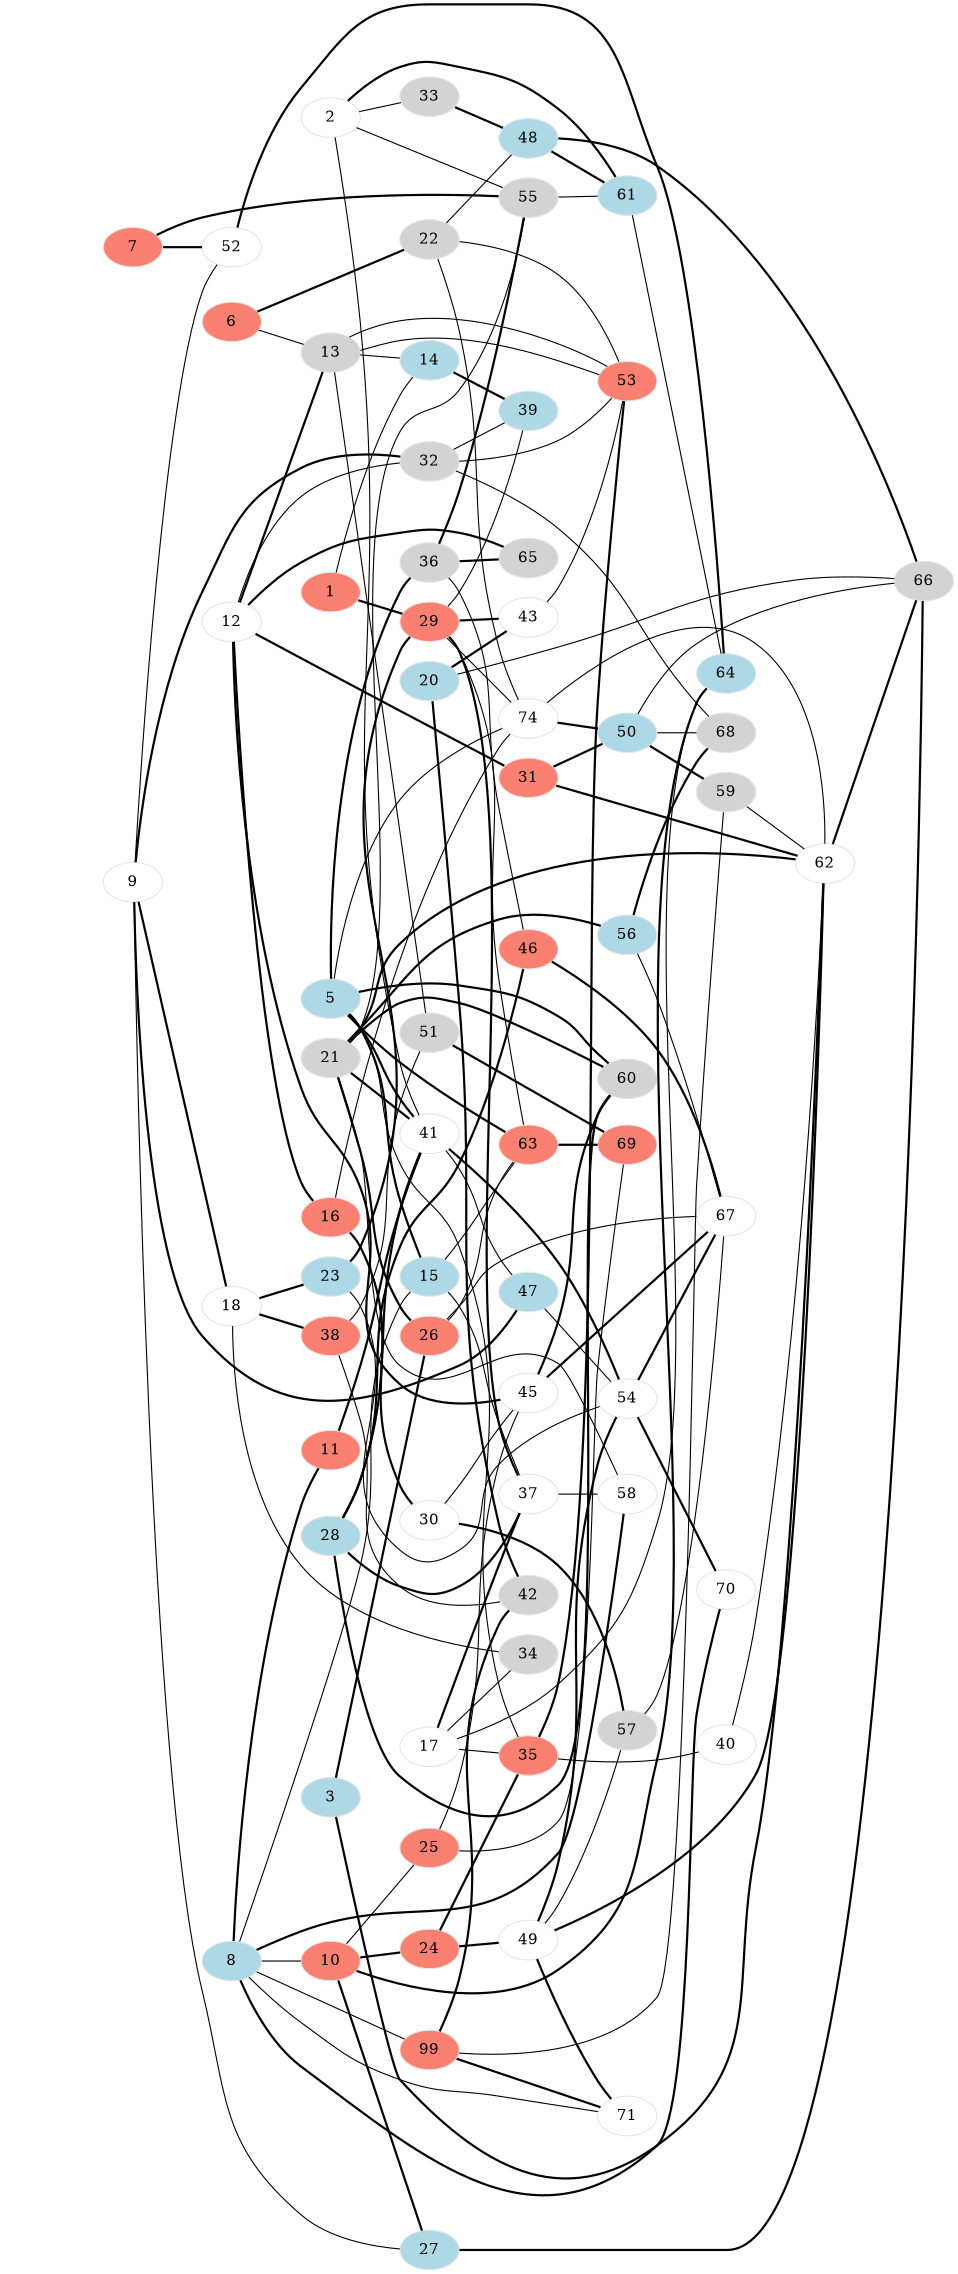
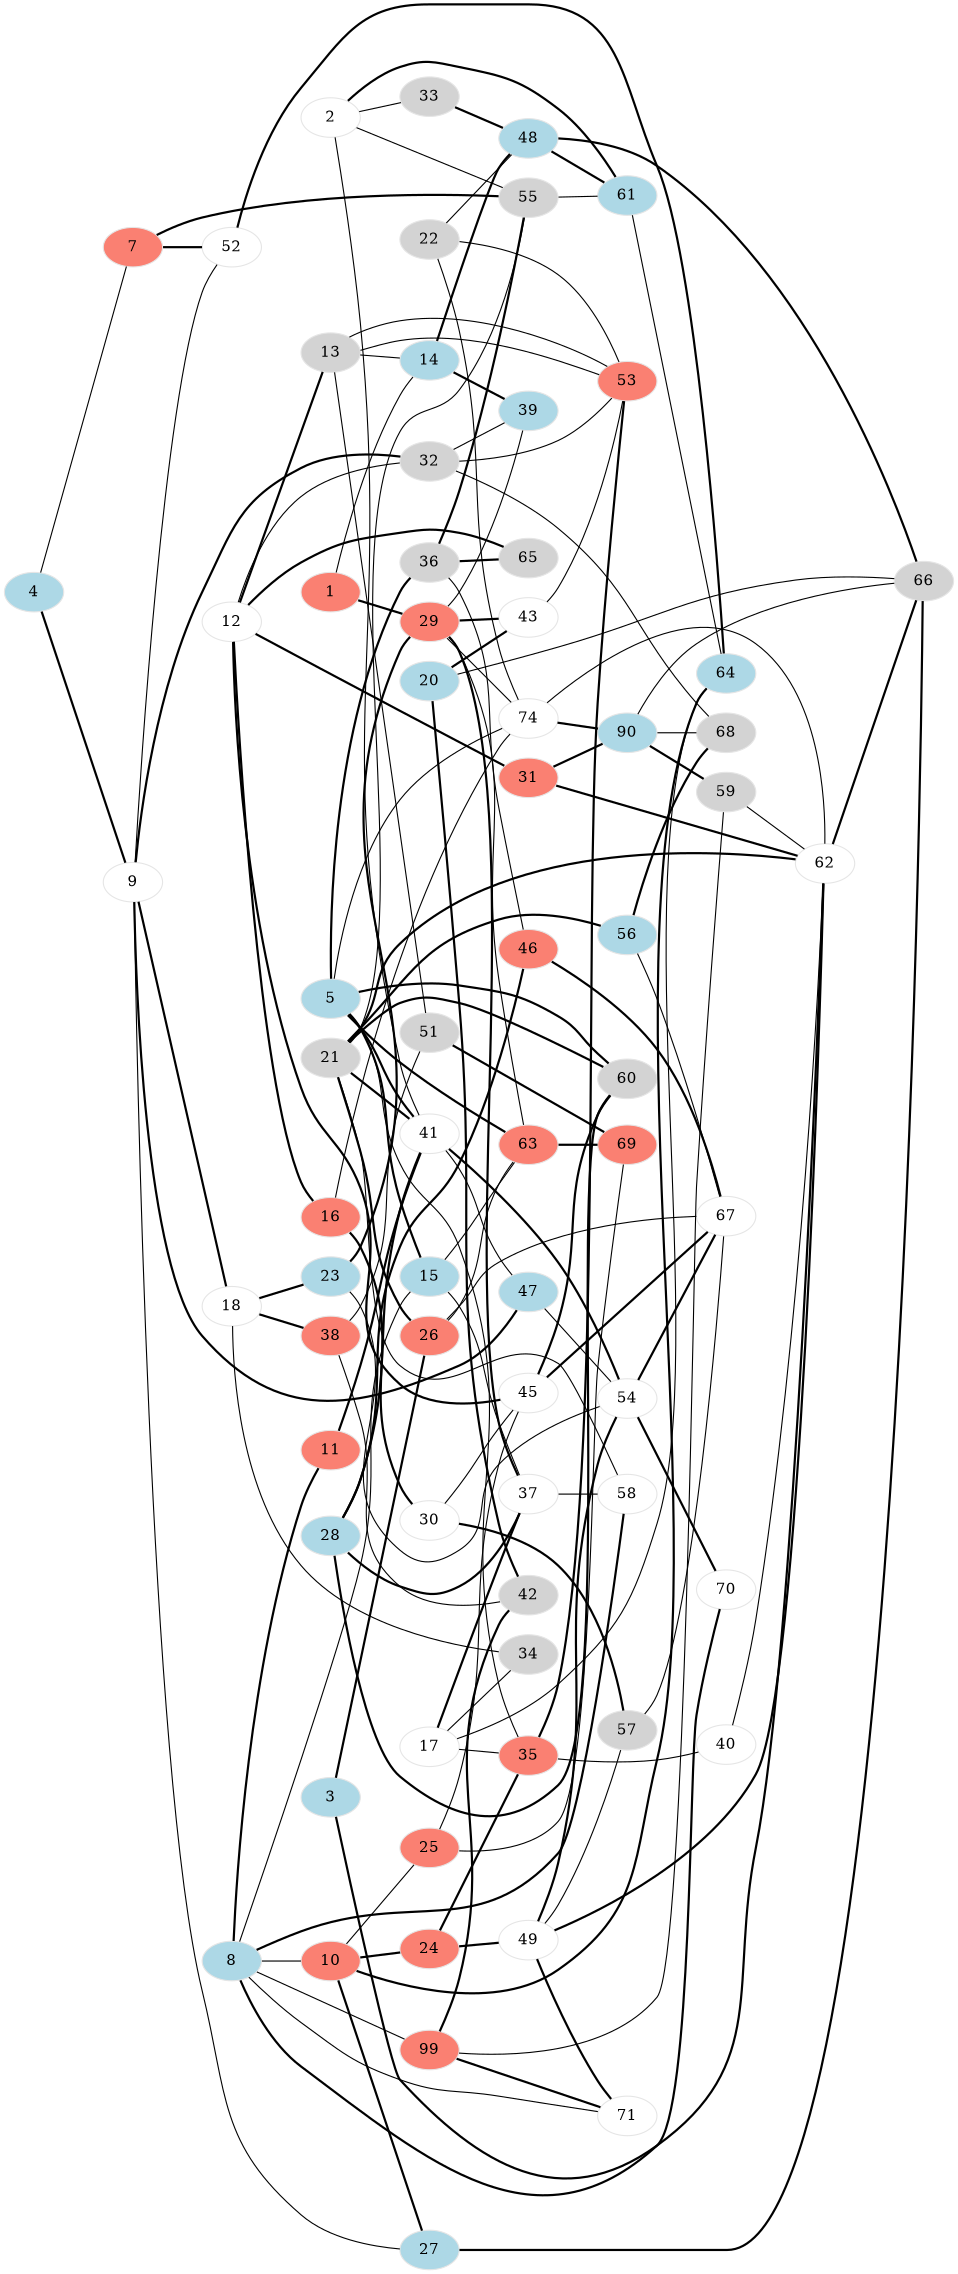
edge "48" -- "14": added
node "6": removed
node "4": added
node "50": label "50" -> "90"
